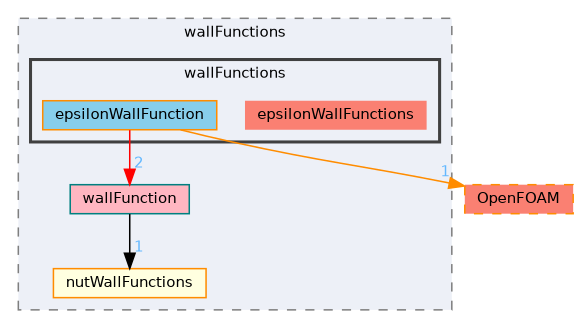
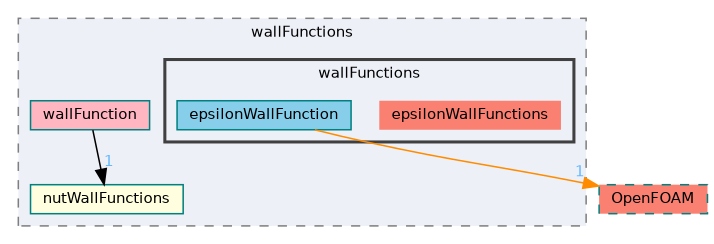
node "epsilonWallFunction": color darkorange -> teal
edge "epsilonWallFunction" -> "wallFunction": removed
node "OpenFOAM": color darkorange -> teal
node "nutWallFunctions": color darkorange -> teal
